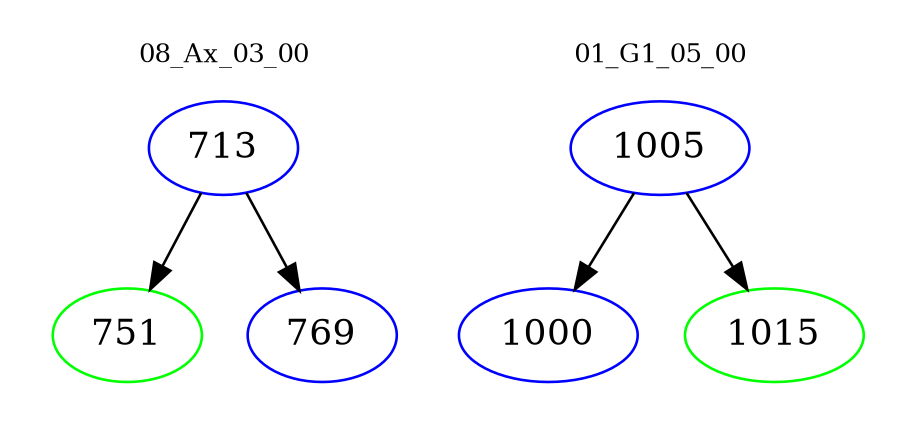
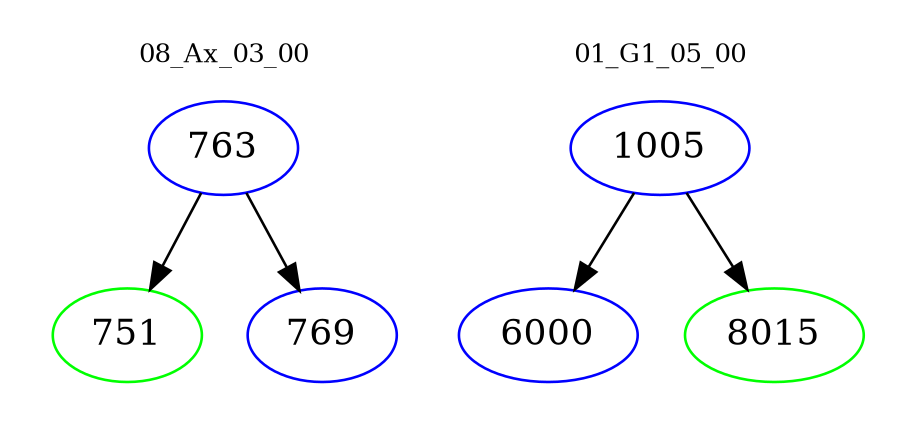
node "713": label "713" -> "763"
node "1000": label "1000" -> "6000"
node "1015": label "1015" -> "8015"
